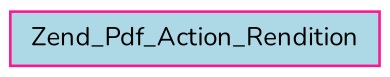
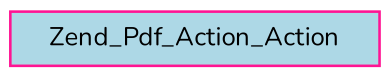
node "Zend_Pdf_Action_Rendition": label "Zend_Pdf_Action_Rendition" -> "Zend_Pdf_Action_Action"
